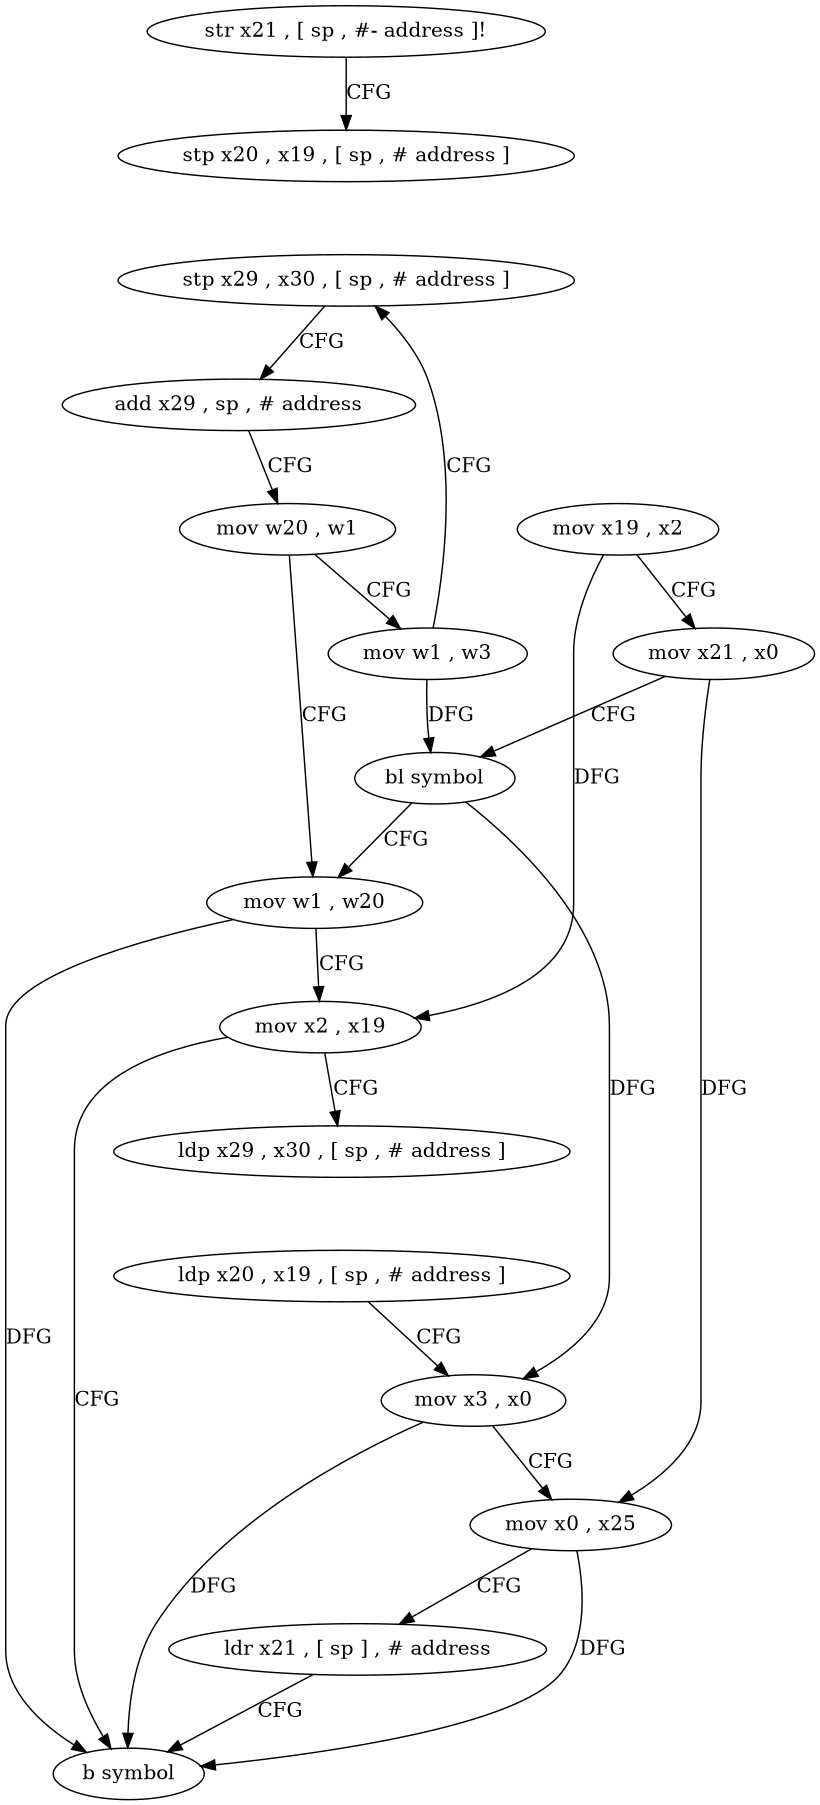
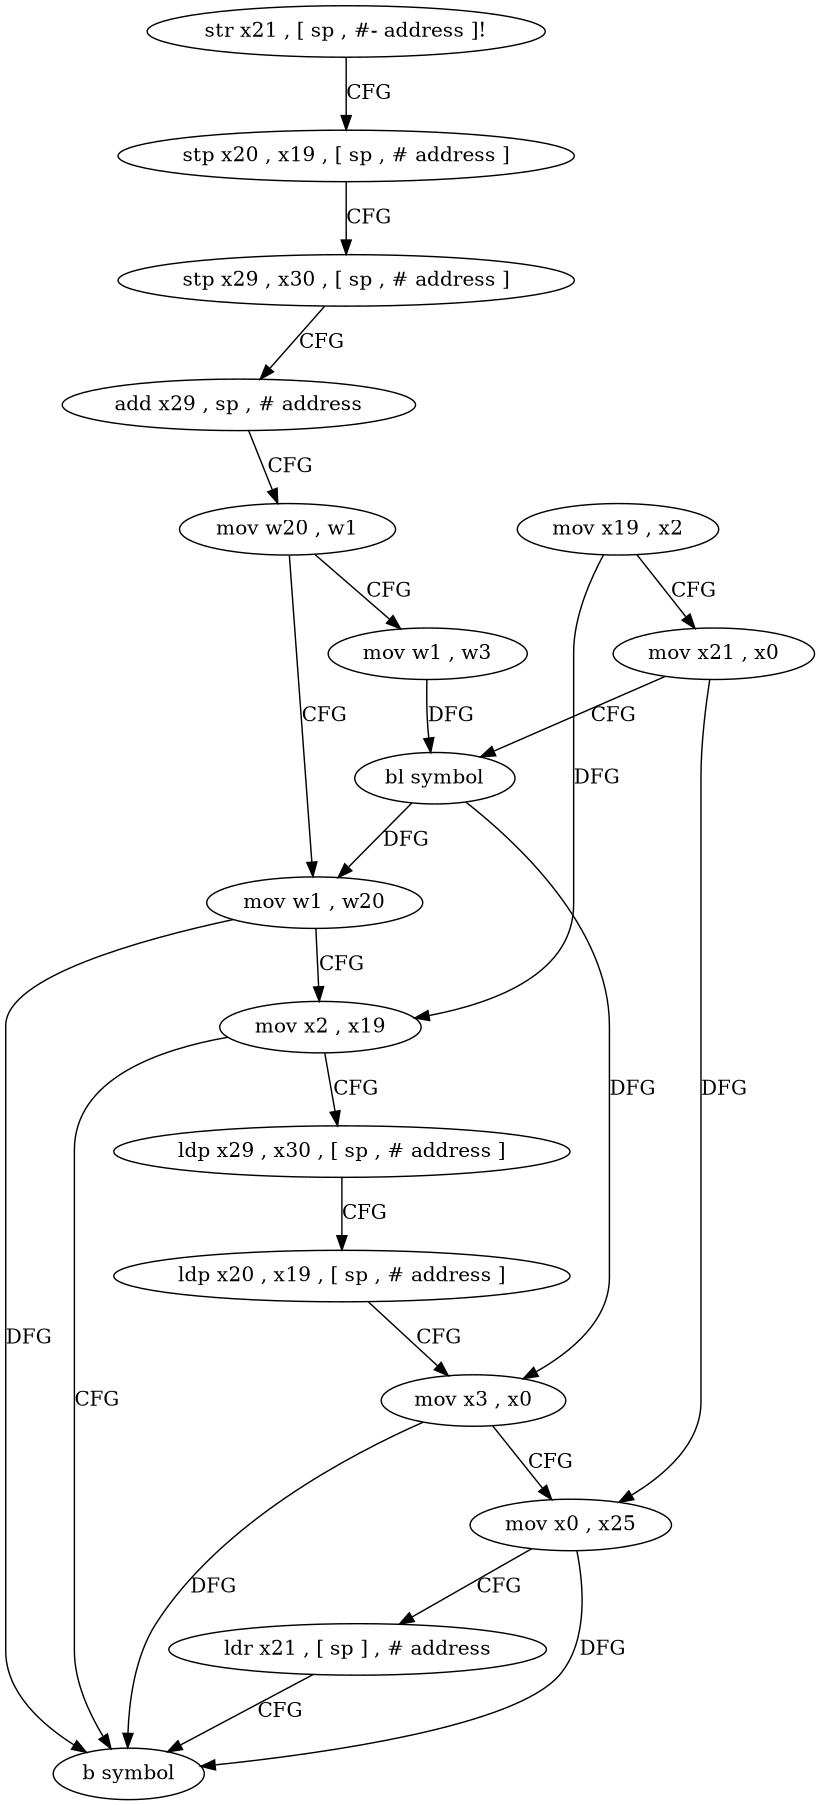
edge "mov w1 , w3" -> "stp x29 , x30 , [ sp , # address ]": now "stp x20 , x19 , [ sp , # address ]" -> "stp x29 , x30 , [ sp , # address ]"
edge "bl symbol" -> "mov w1 , w20": label "CFG" -> "DFG"
edge "ldp x29 , x30 , [ sp , # address ]" -> "ldp x20 , x19 , [ sp , # address ]": added, label "CFG"
